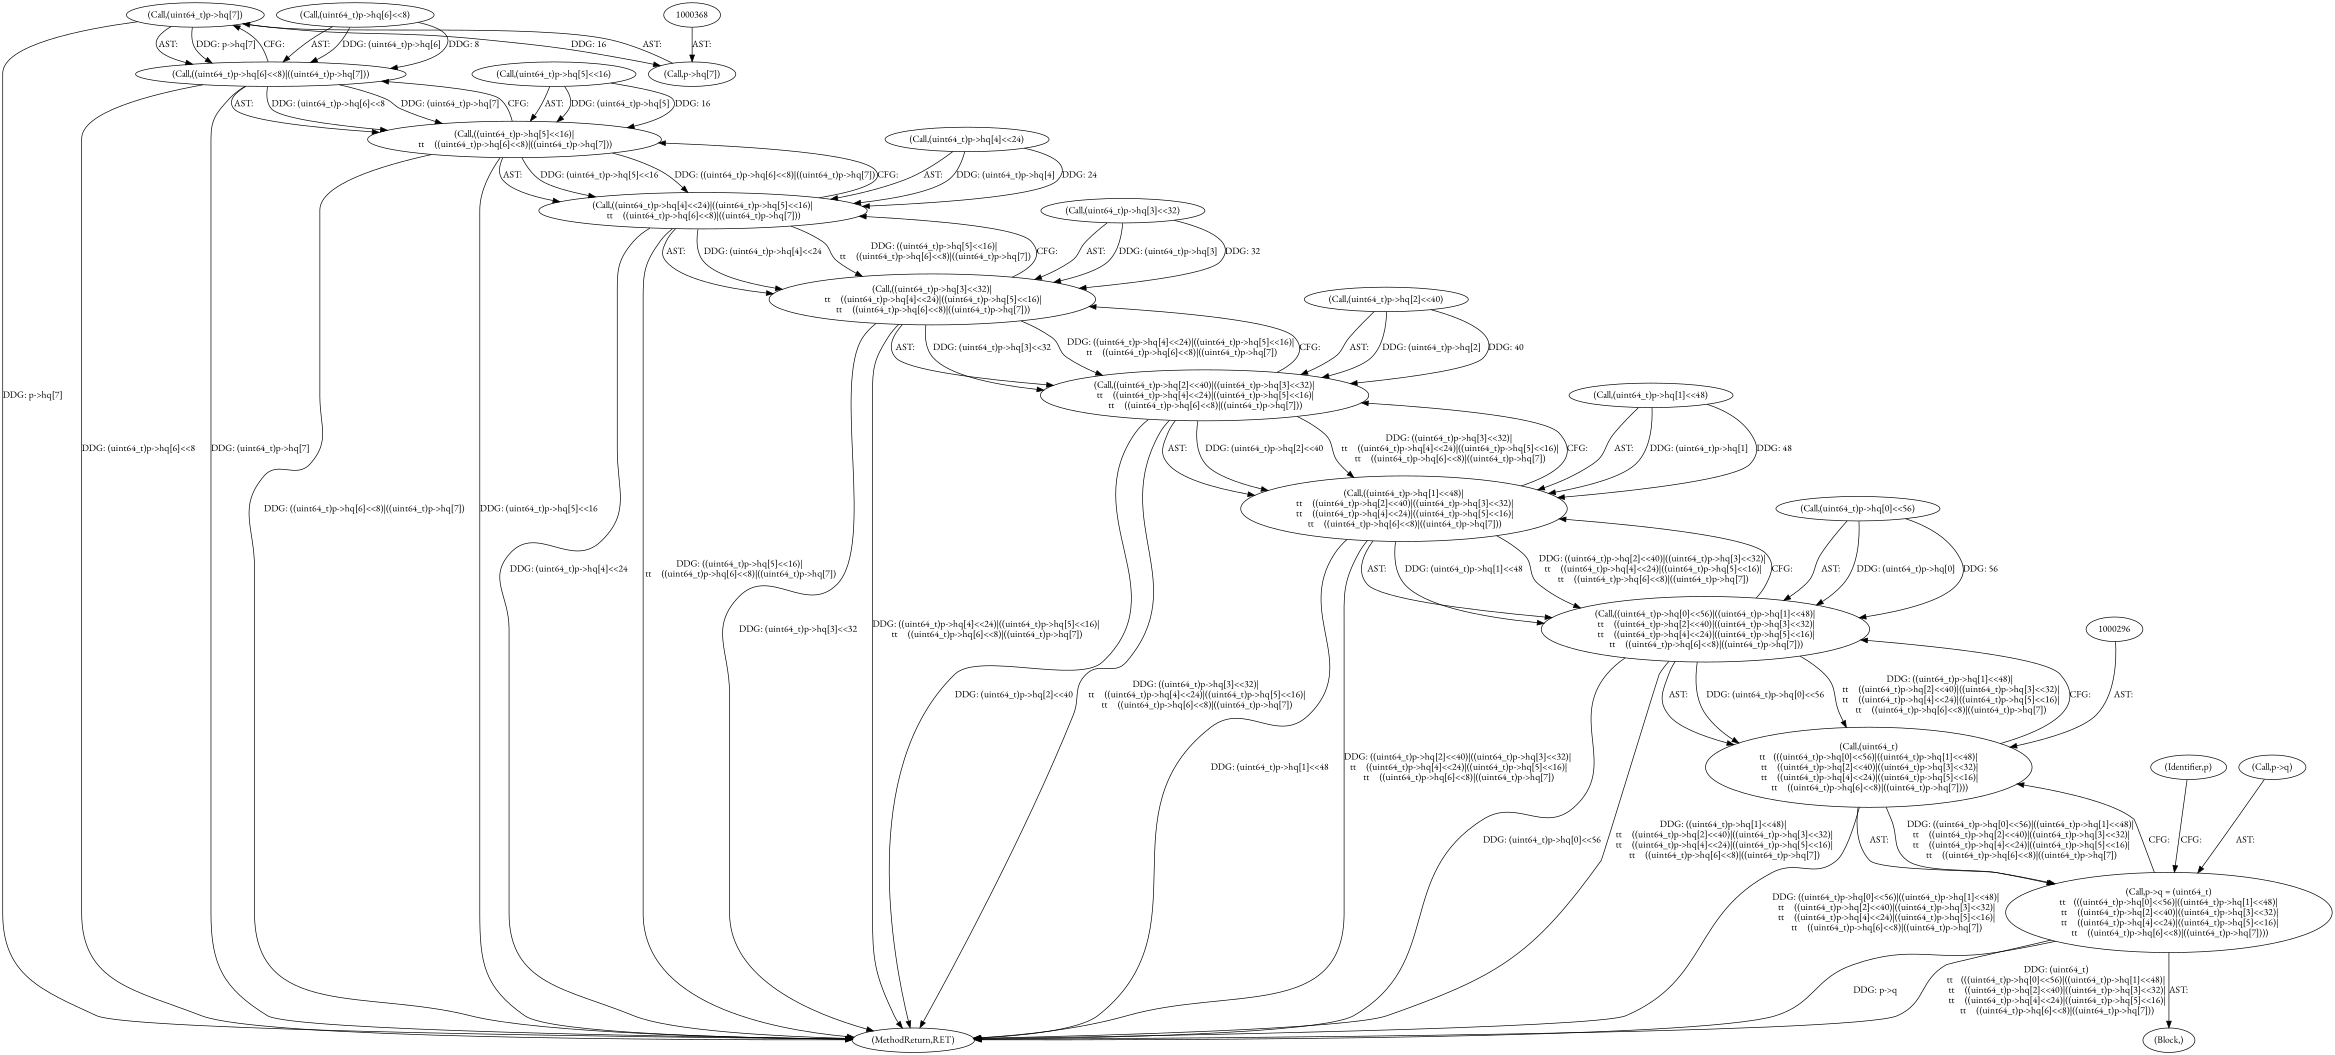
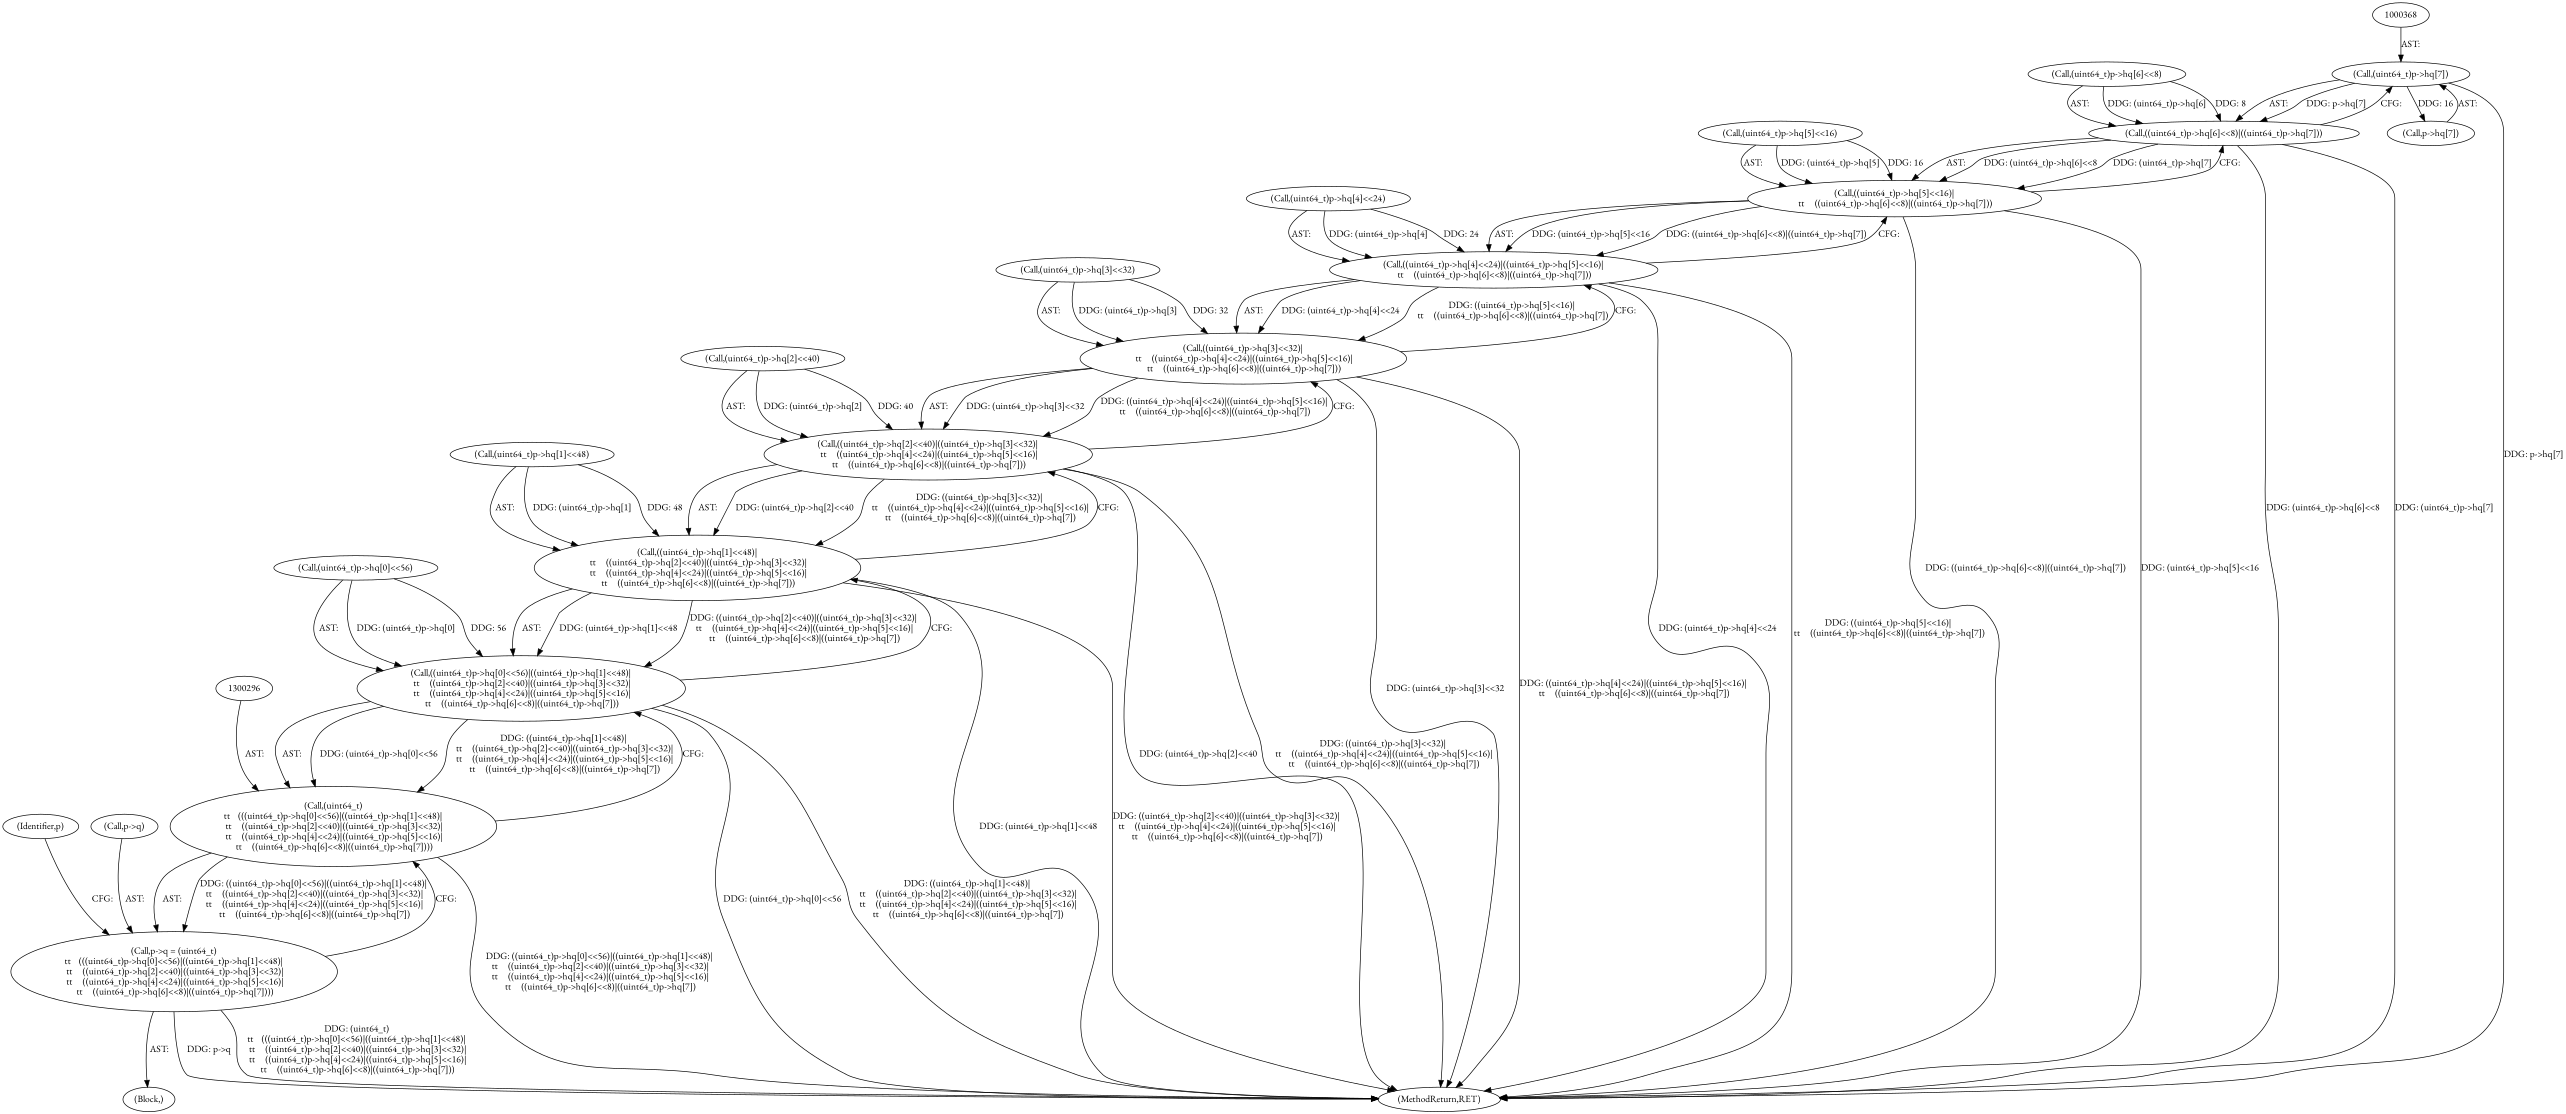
edge "1000368" -> "(Call,p->hq[7])": now "1000368" -> "(Call,(uint64_t)p->hq[7])"
node "1000296": label "1000296" -> "1300296"
